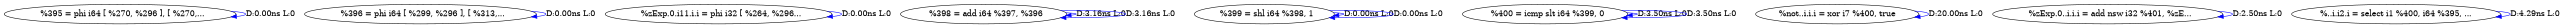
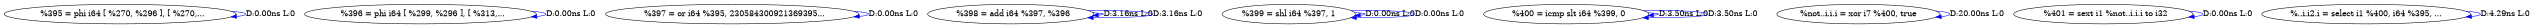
node "%zExp.0.i11.i.i = phi i32 [ %264, %296...": removed
node "%397 = or i64 %395, 230584300921369395...": added
node "%399 = shl i64 %398, 1": label "%399 = shl i64 %398, 1" -> "%399 = shl i64 %397, 1"
node "%401 = sext i1 %not..i.i.i to i32": added
node "%zExp.0..i.i.i = add nsw i32 %401, %zE...": removed
